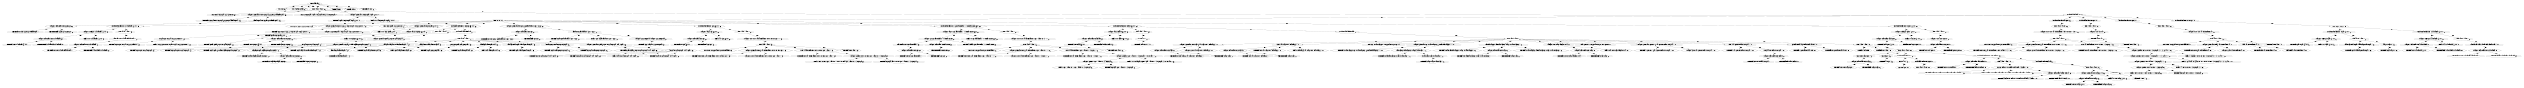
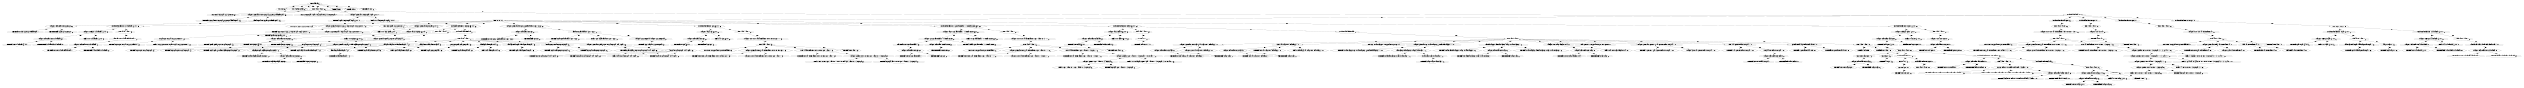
edge "(IDENTIFIER,target,Class target = null)" -> "(IDENTIFIER,target,target = Class.forName(classname))": now "(<operator>.assignment,target = Class.forName(classname))" -> "(IDENTIFIER,target,target = Class.forName(classname))"
node "(IDENTIFIER,this,this.wait())": added
